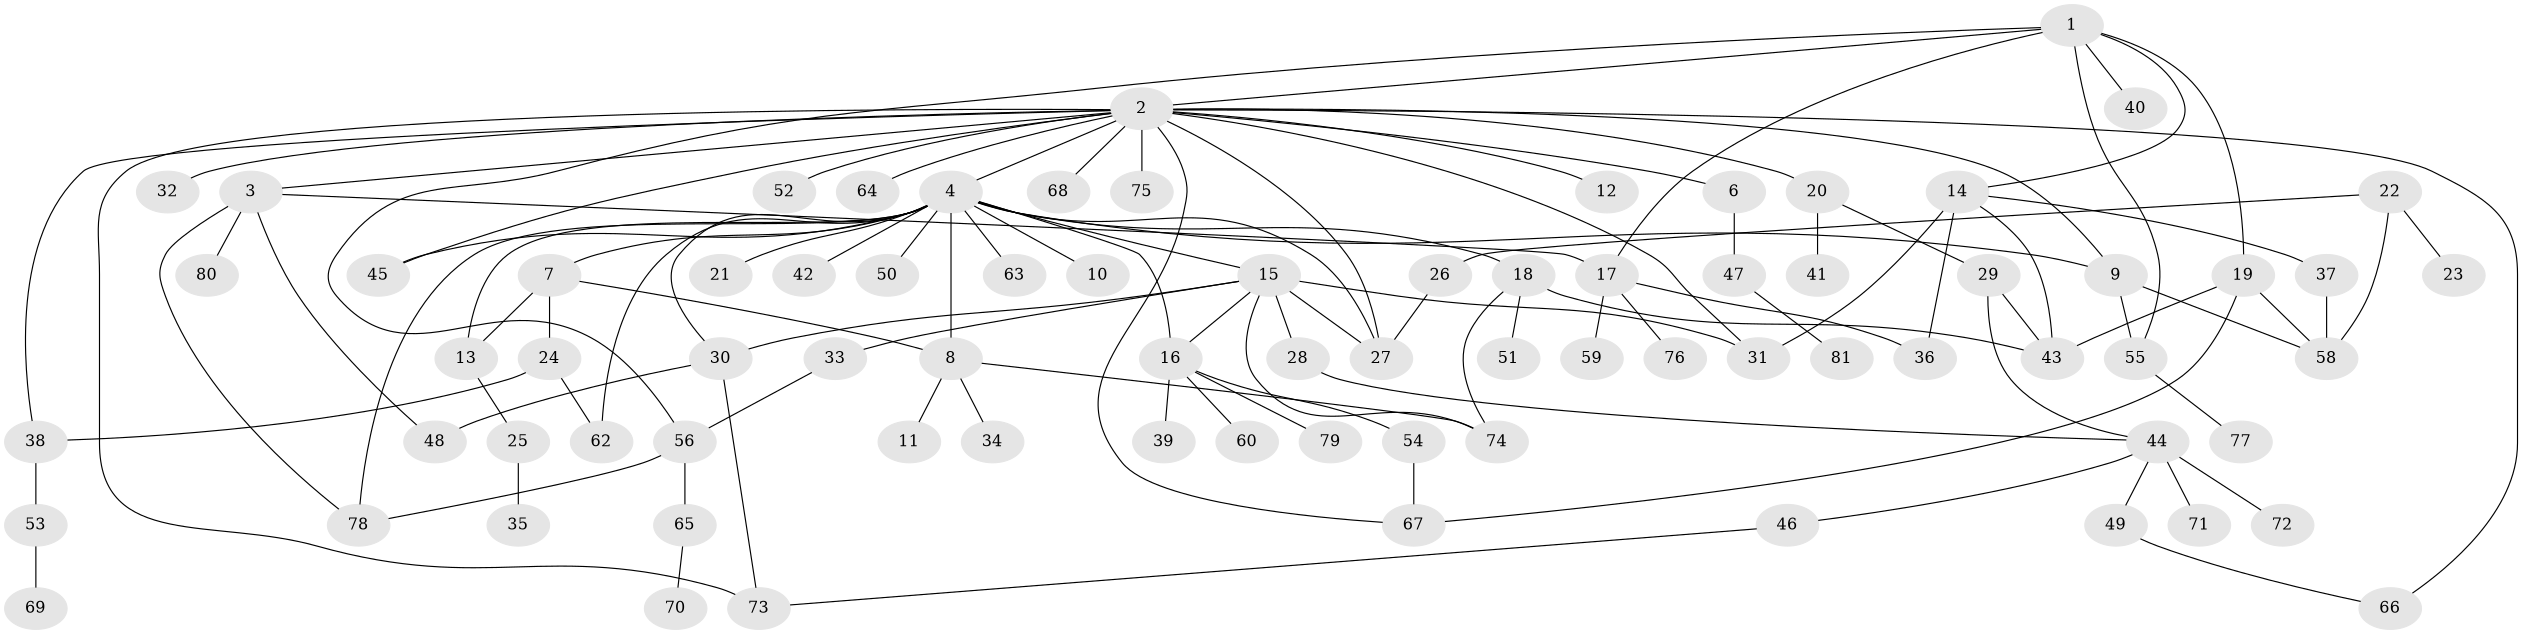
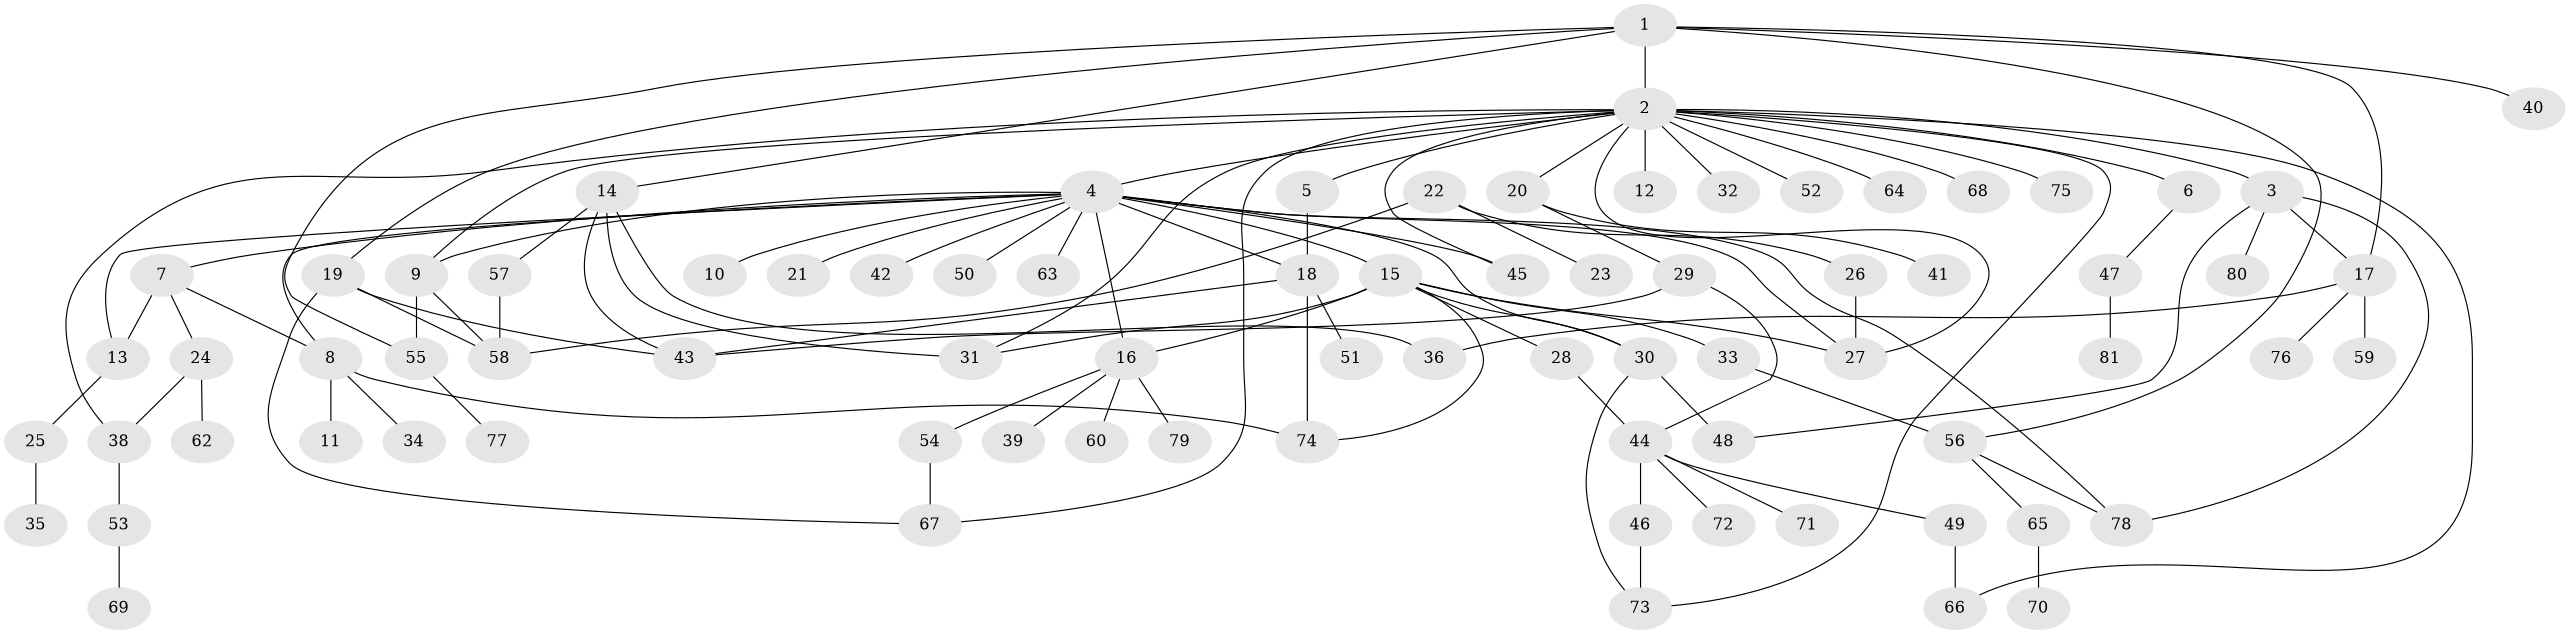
node "5": added
edge "4" -- "62": removed
node "37": label "37" -> "57"
